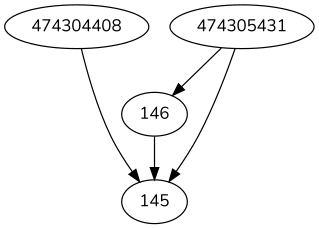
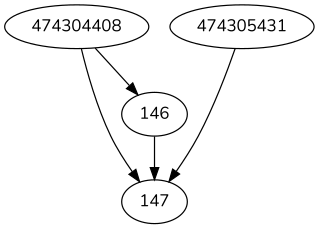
edge "474305431" -> "146": now "474304408" -> "146"
node "145": label "145" -> "147"
